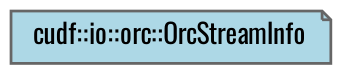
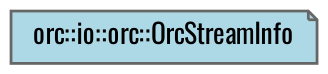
node "cudf::io::orc::OrcStreamInfo": label "cudf::io::orc::OrcStreamInfo" -> "orc::io::orc::OrcStreamInfo"
